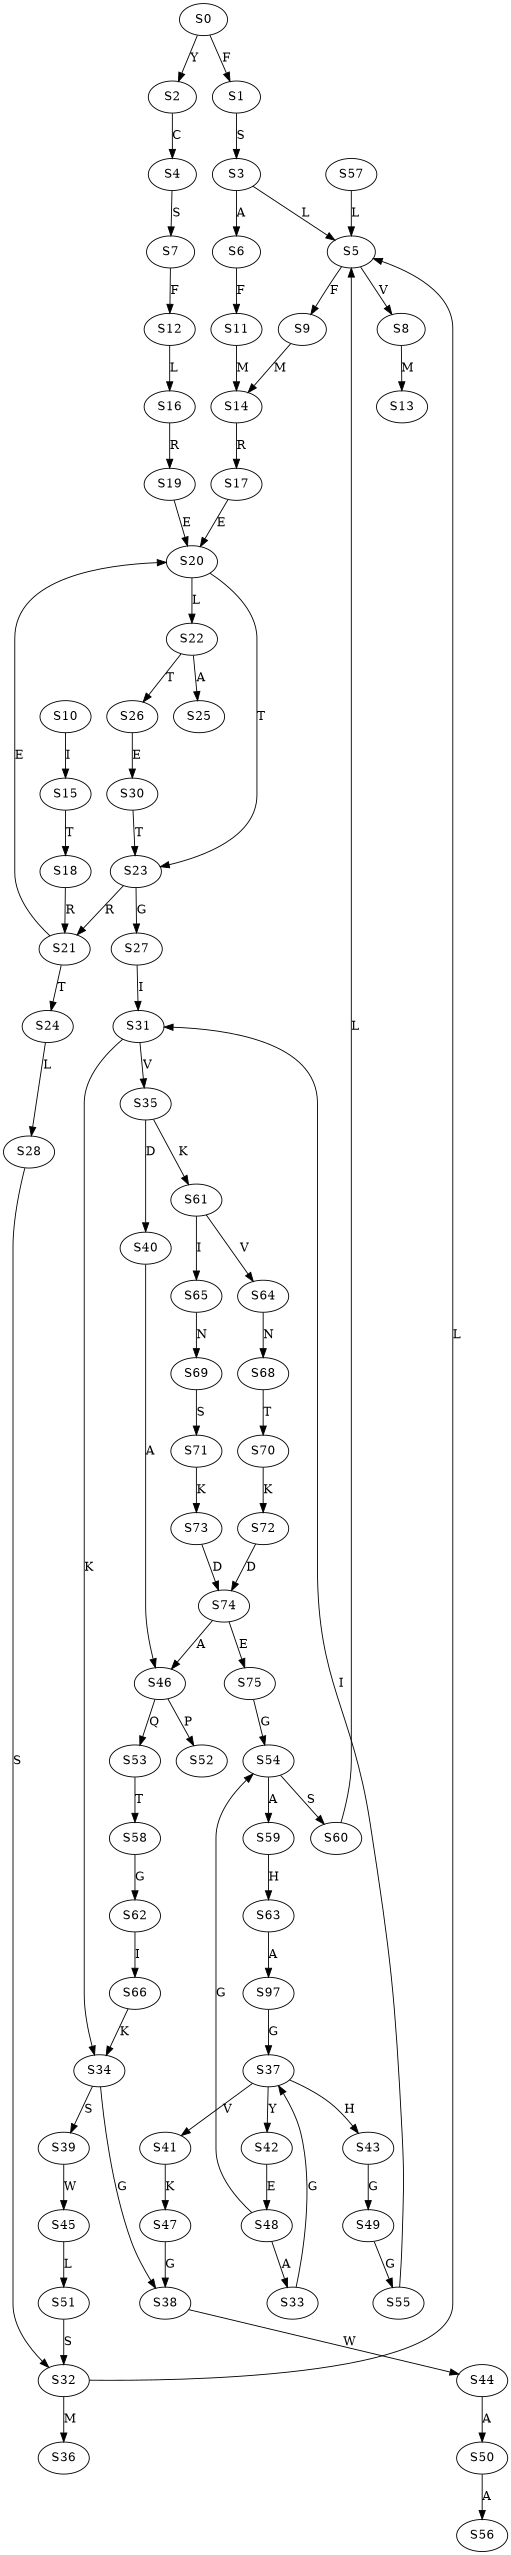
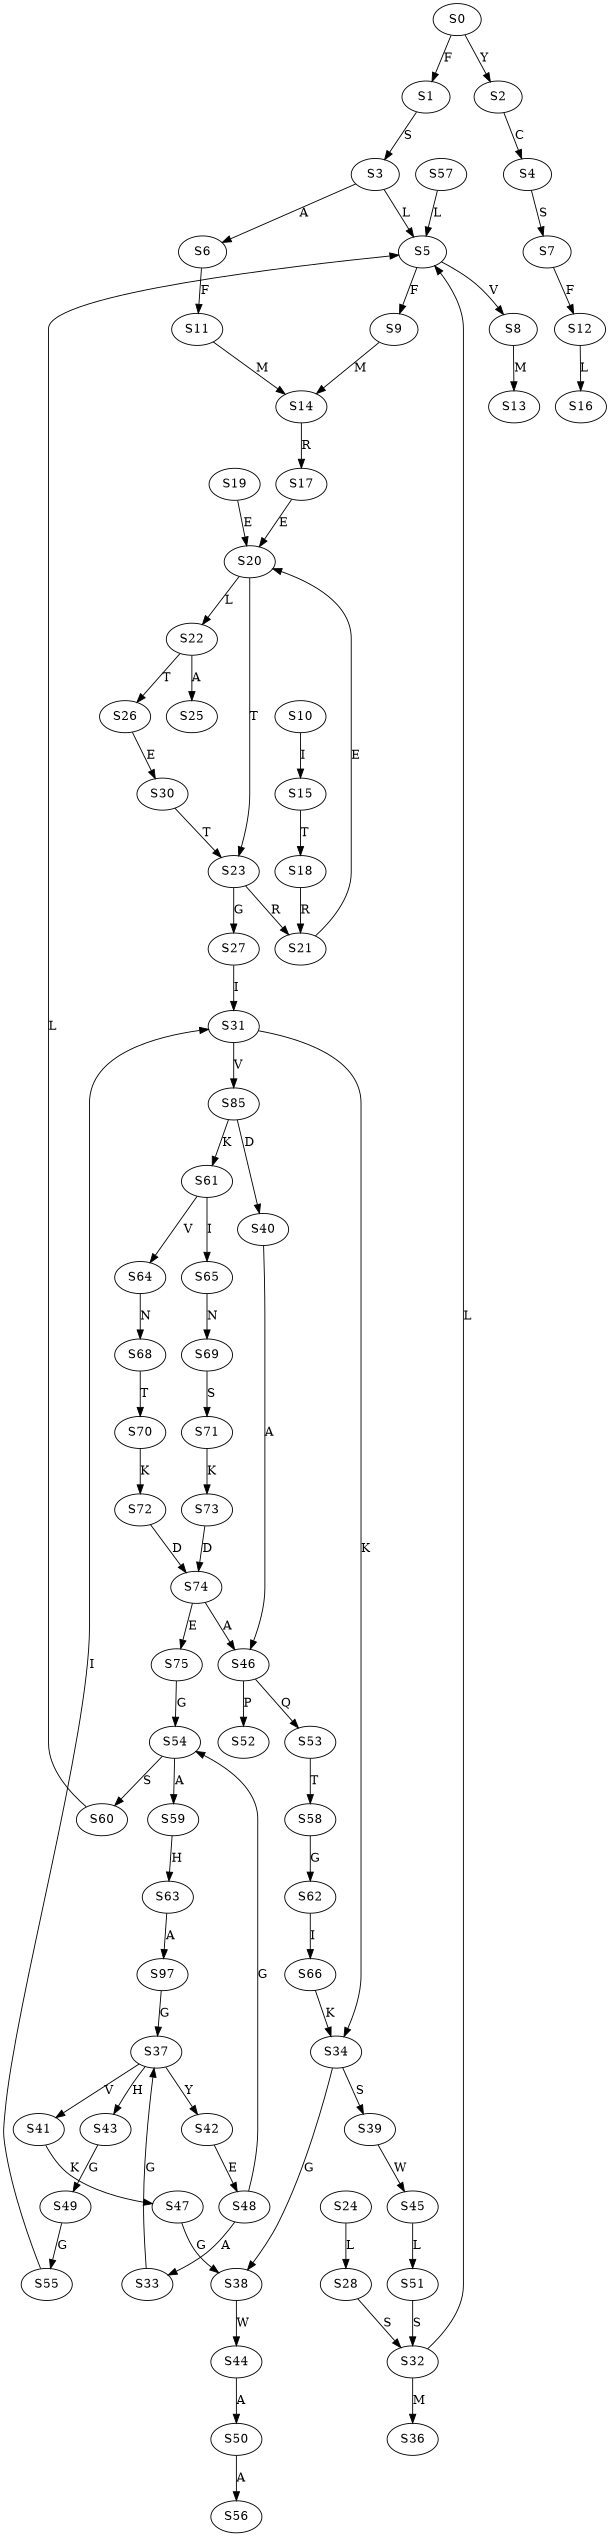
edge "S16" -> "S19": removed, label "R"
edge "S21" -> "S24": removed, label "T"
node "S35": label "S35" -> "S85"
